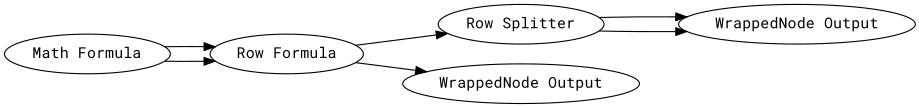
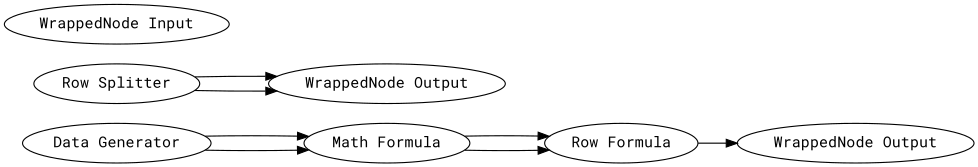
node "WrappedNode Input": added
edge "Row Formula" -> "Row Splitter": removed
node "Data Generator": added
